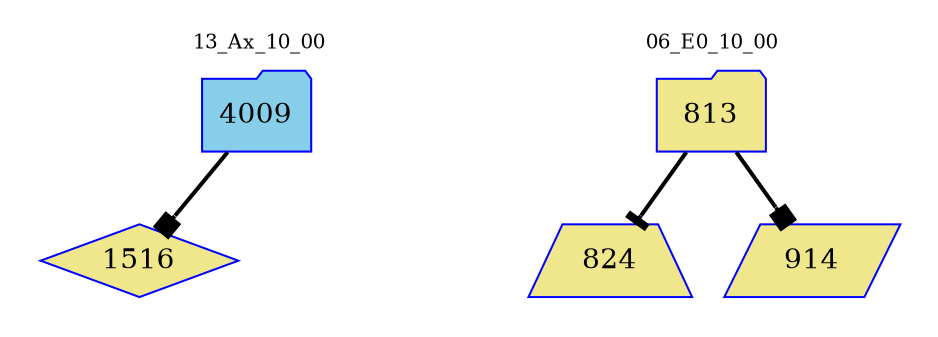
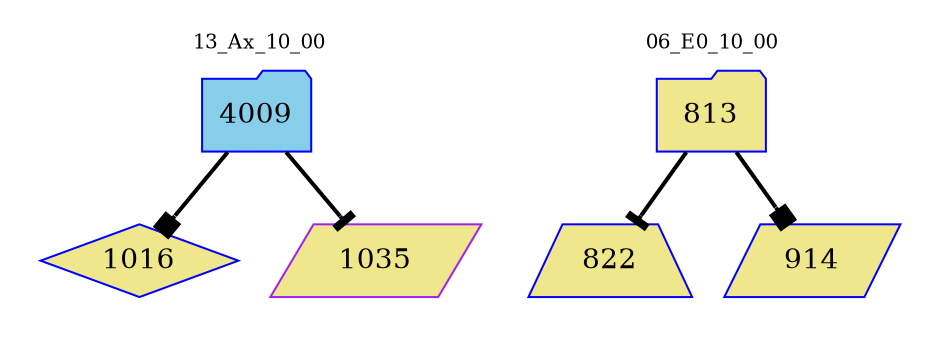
node "1516": label "1516" -> "1016"
node "1035": added
node "824": label "824" -> "822"
